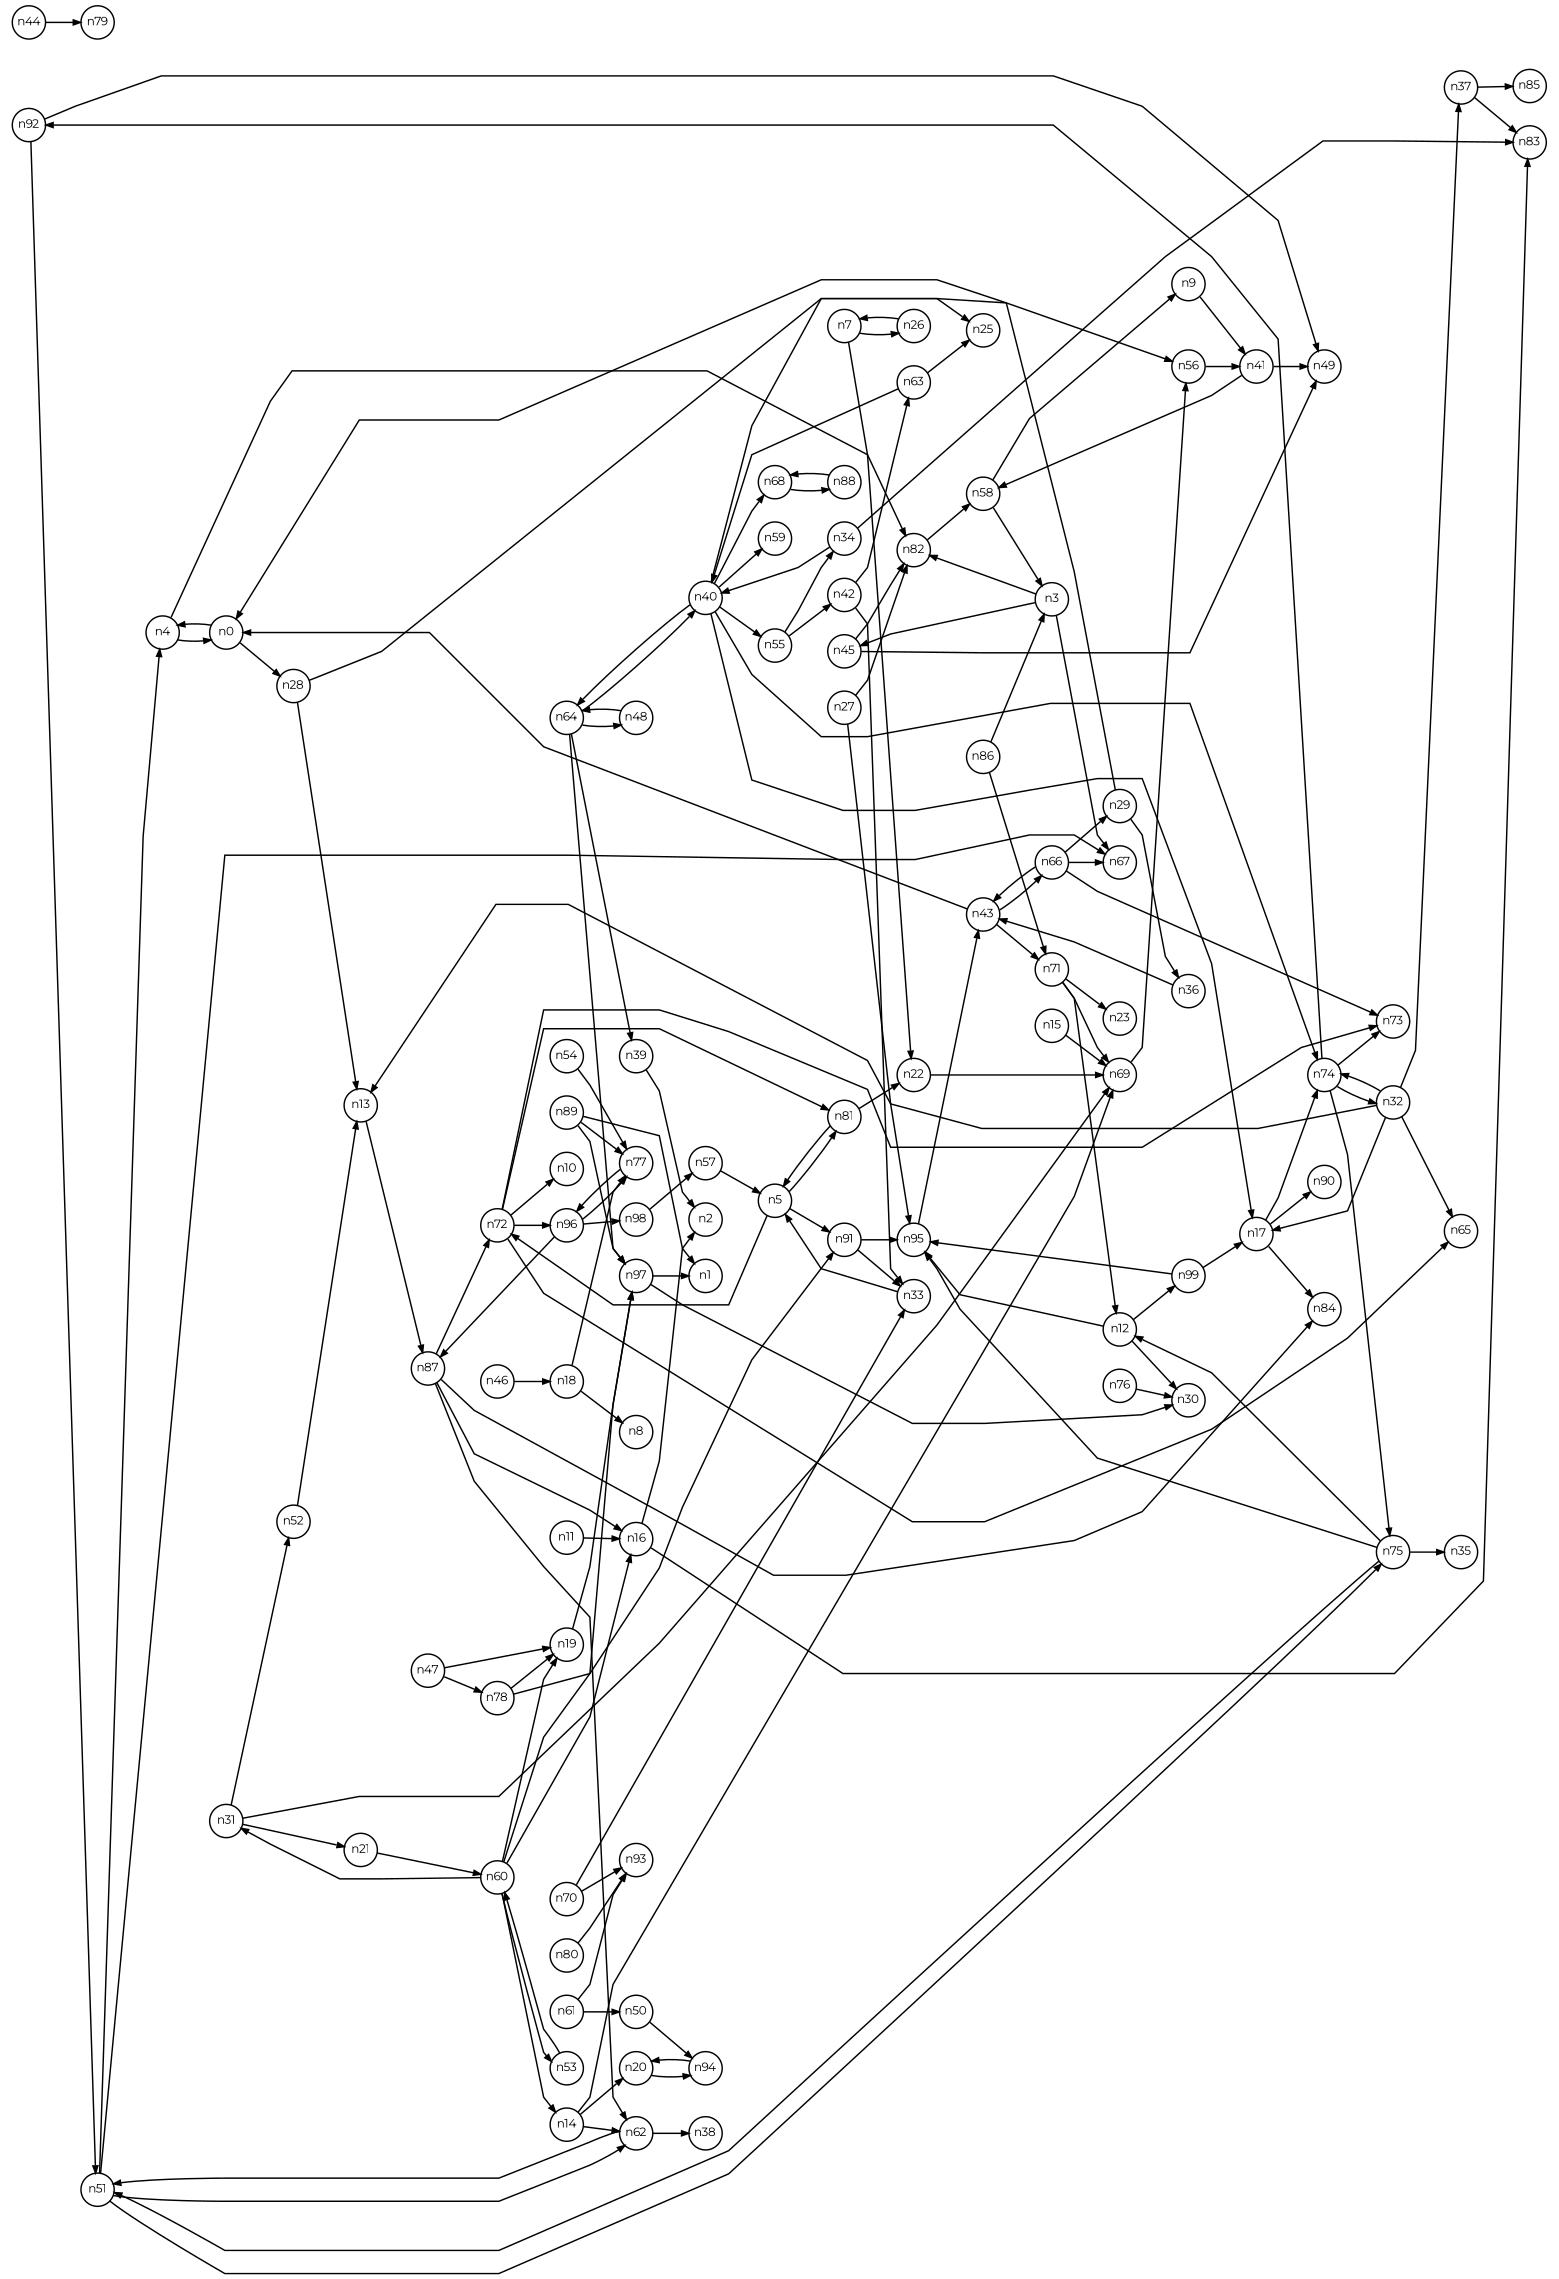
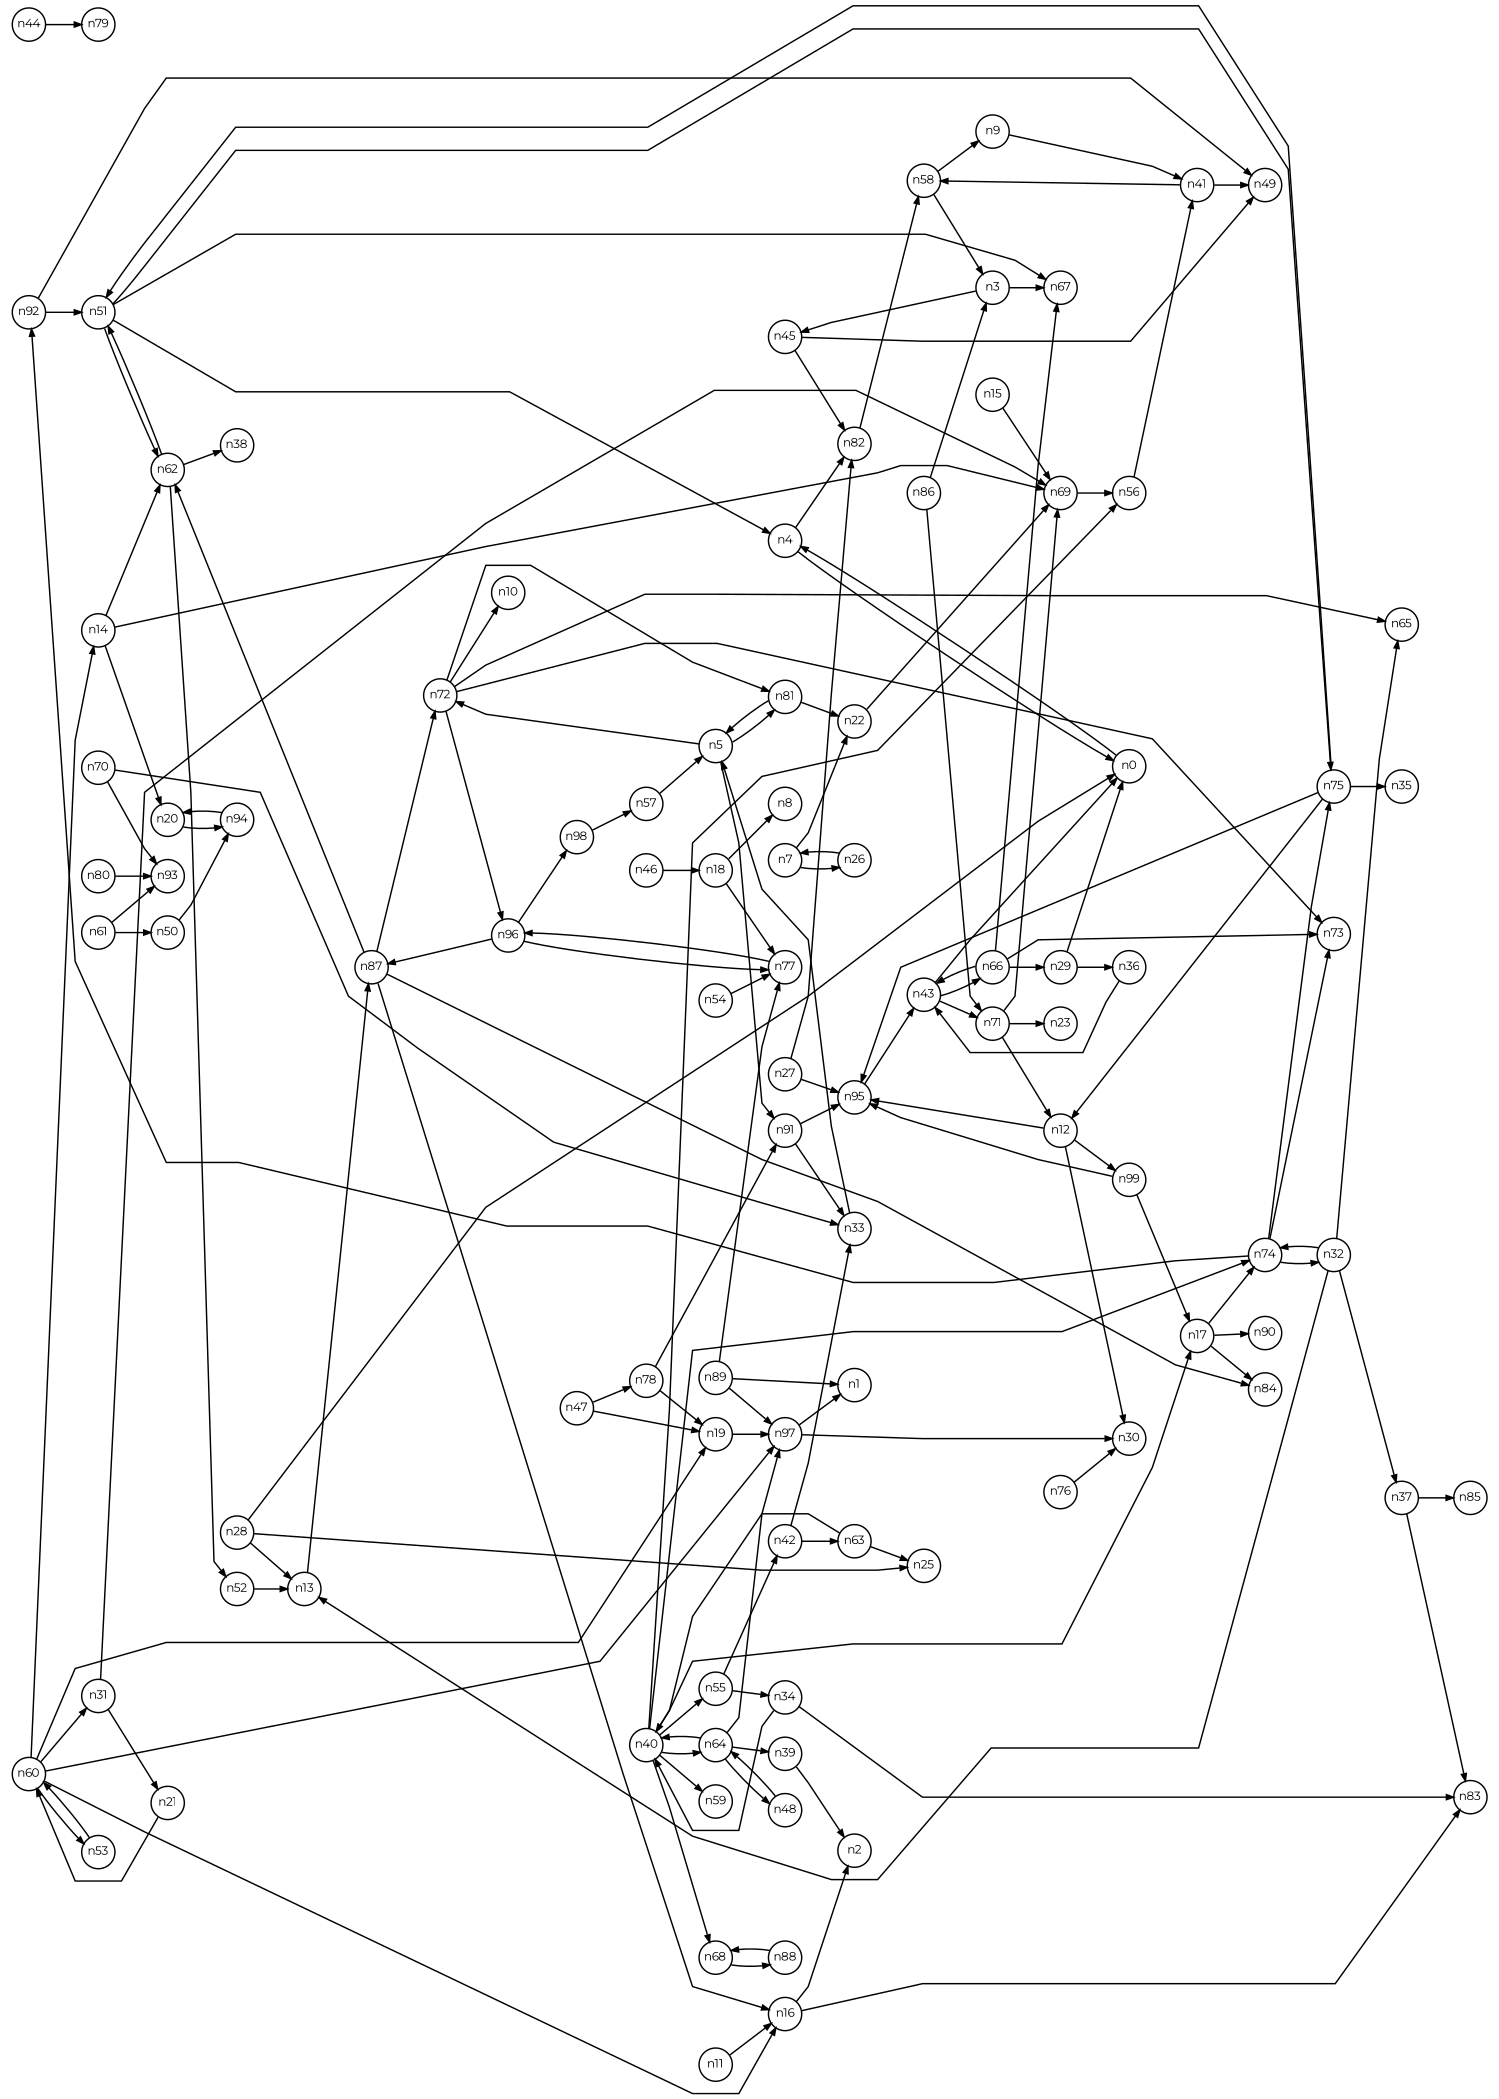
edge "n3" -> "n82": removed
edge "n0" -> "n28": reversed
edge "n32" -> "n17": removed
edge "n31" -> "n52": now "n62" -> "n52"
